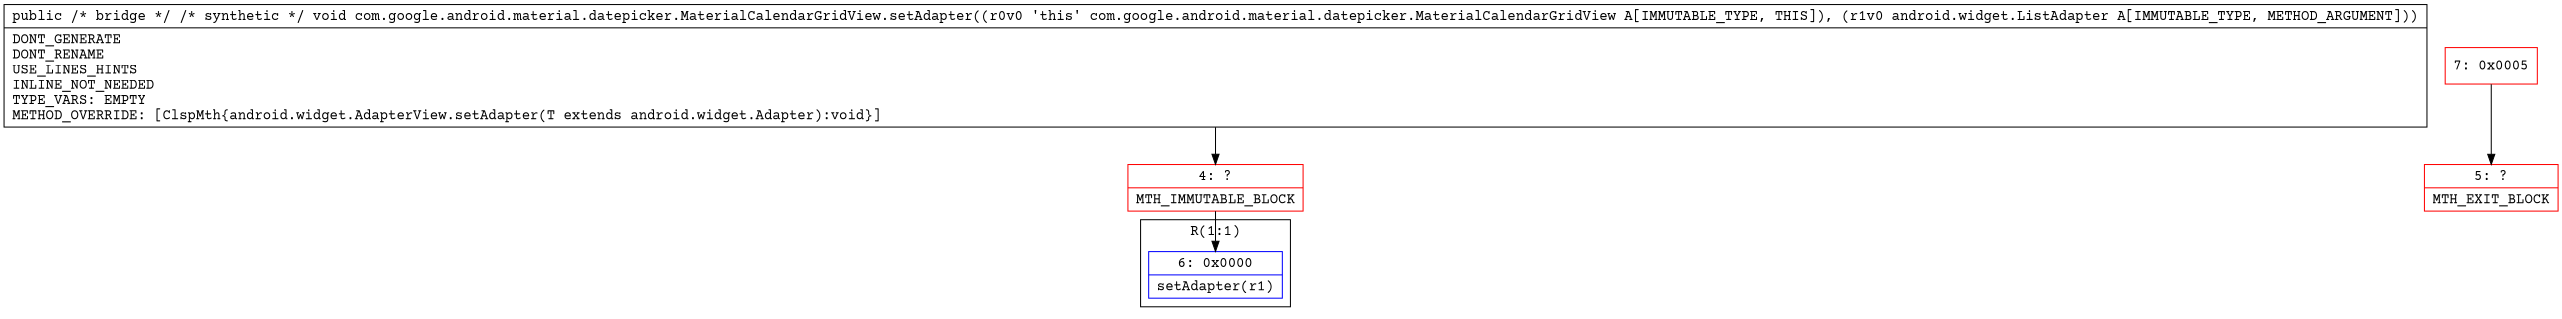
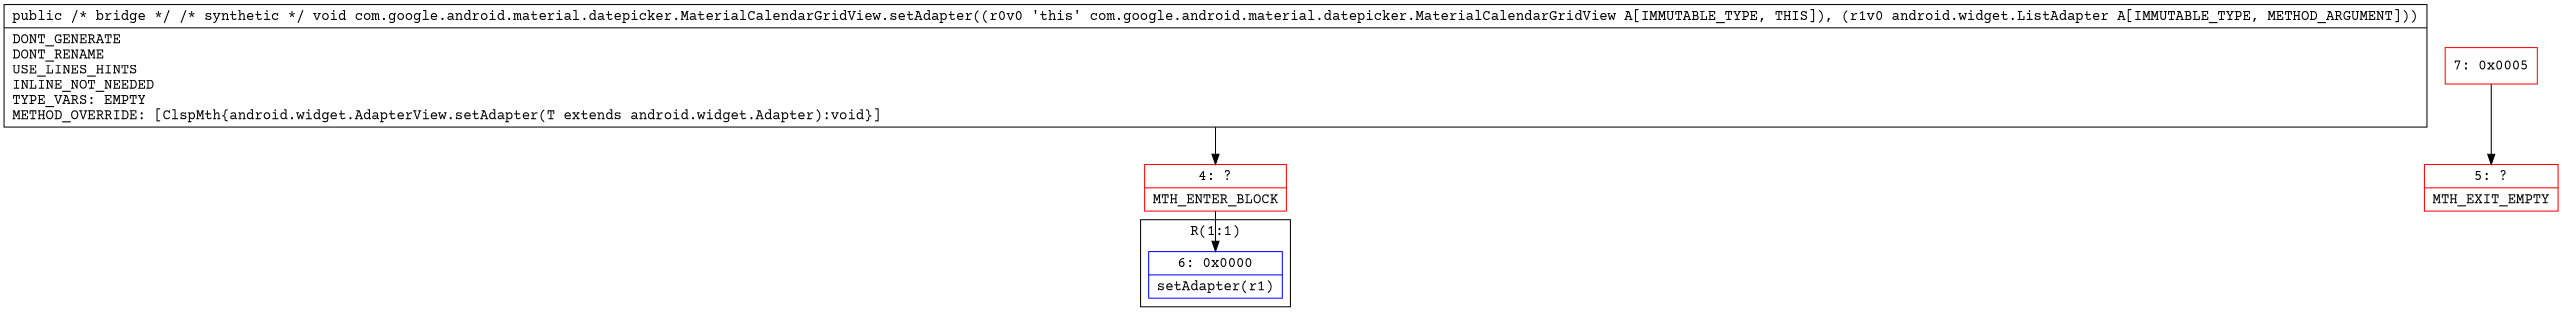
node "4: ?": text "MTH_IMMUTABLE_BLOCK" -> "MTH_ENTER_BLOCK"
node "5: ?": text "MTH_EXIT_BLOCK" -> "MTH_EXIT_EMPTY"
